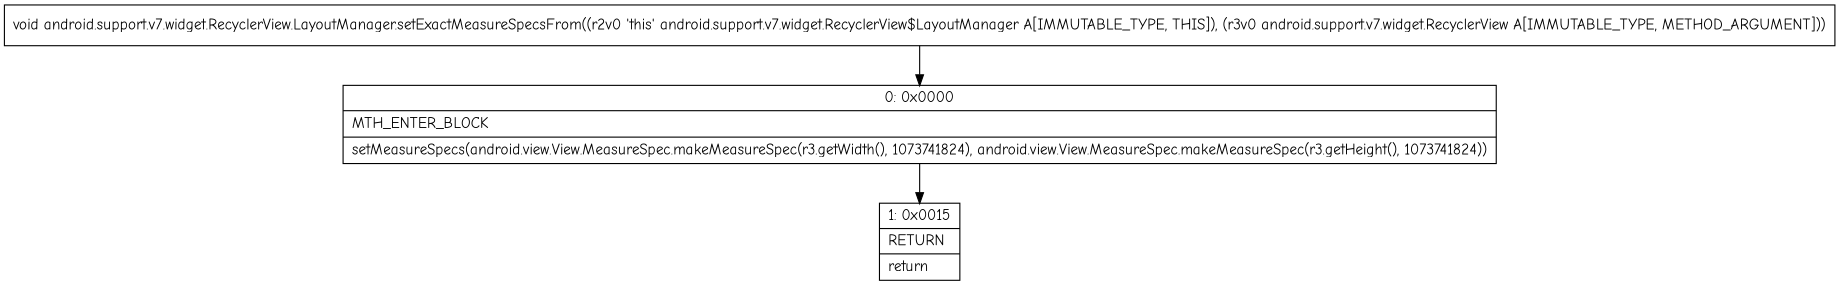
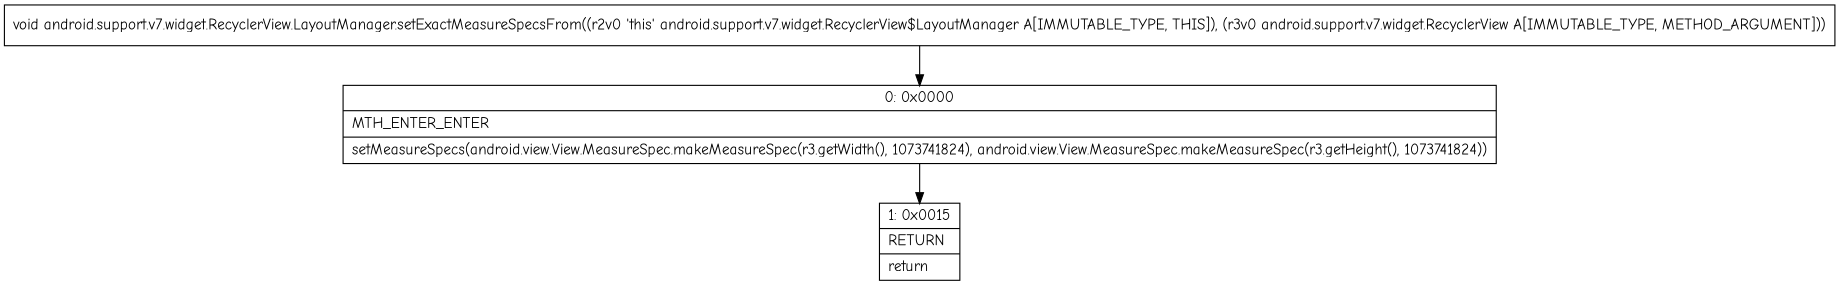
node "0: 0x0000": text "MTH_ENTER_BLOCK" -> "MTH_ENTER_ENTER"
